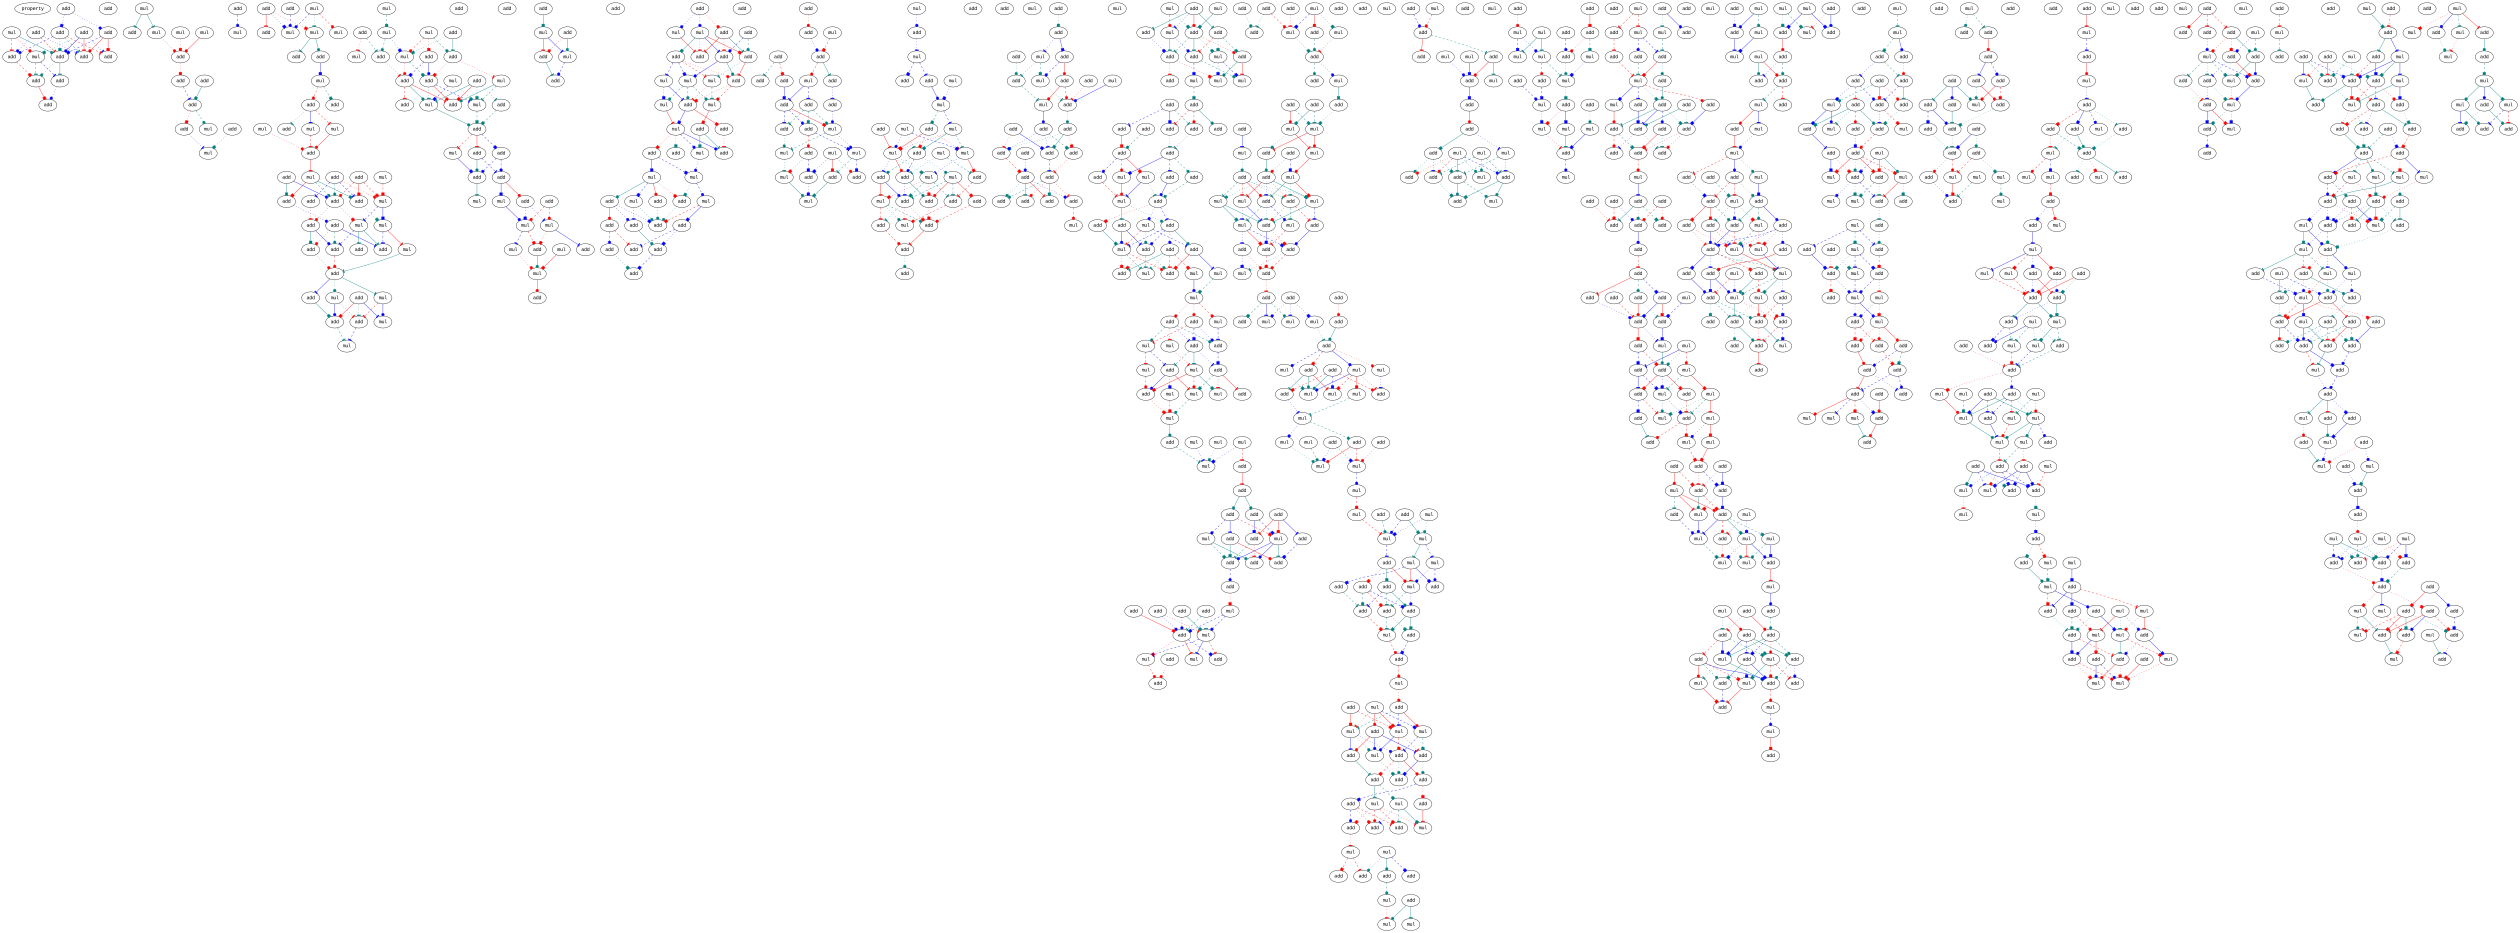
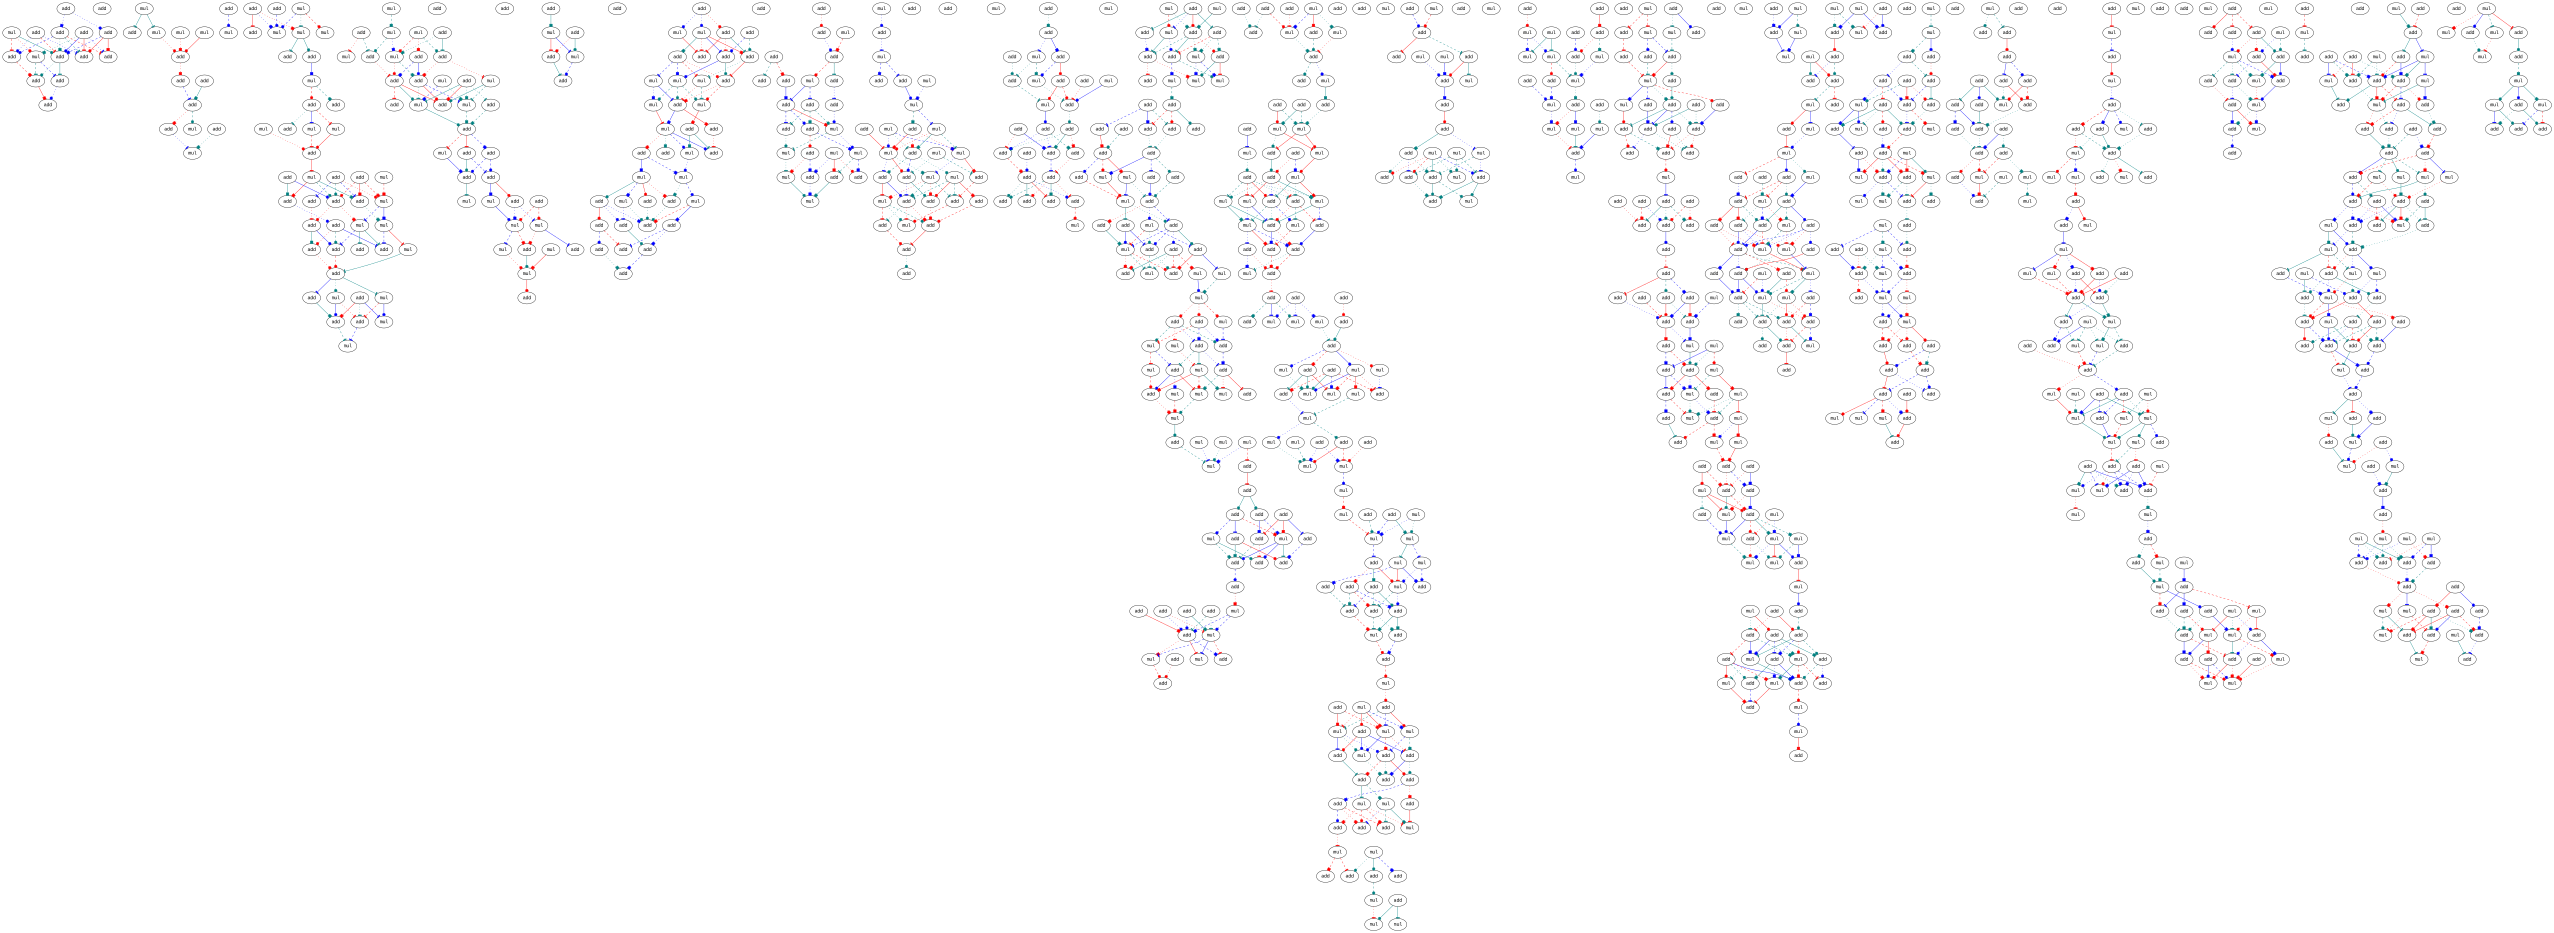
node "property": removed
